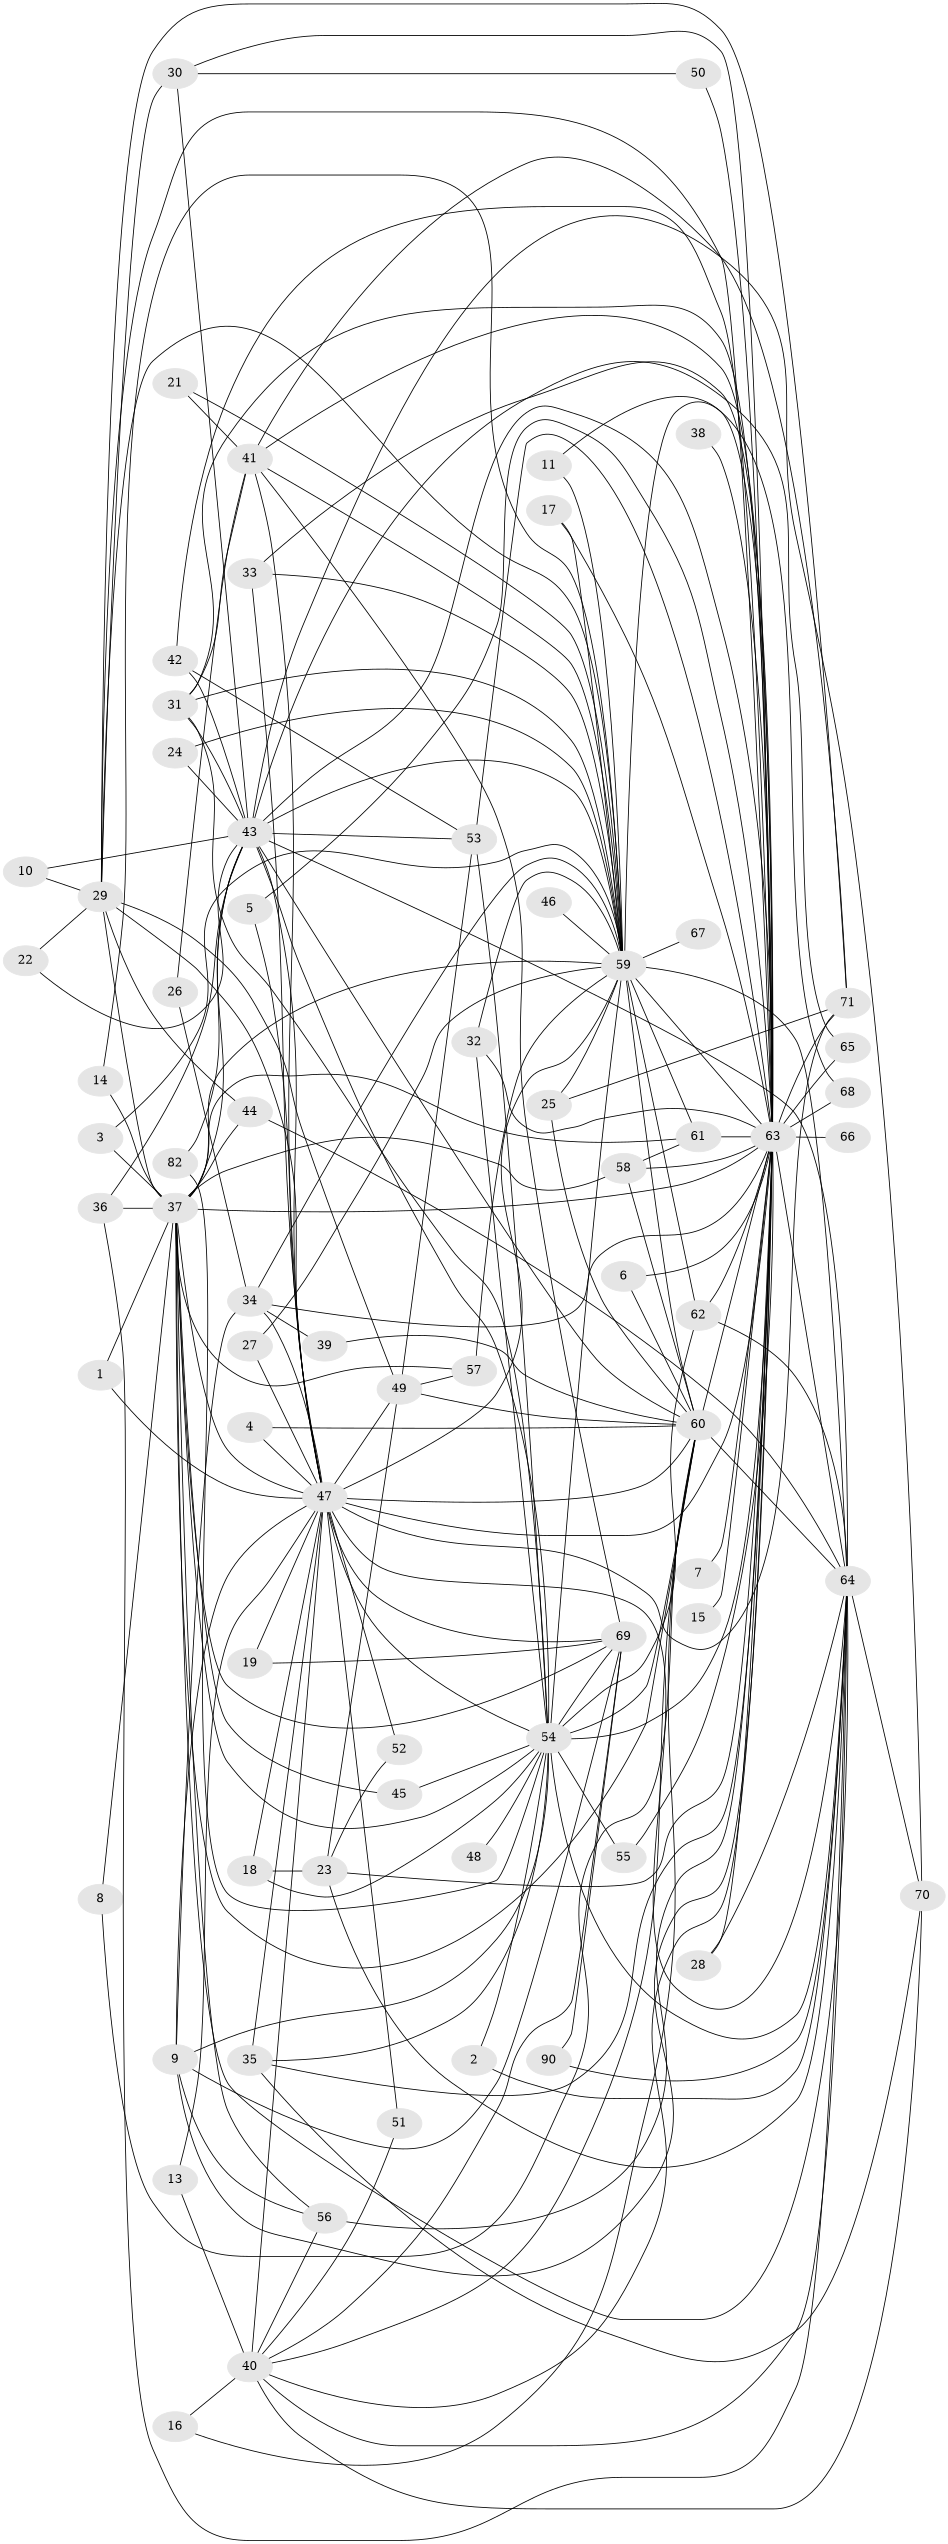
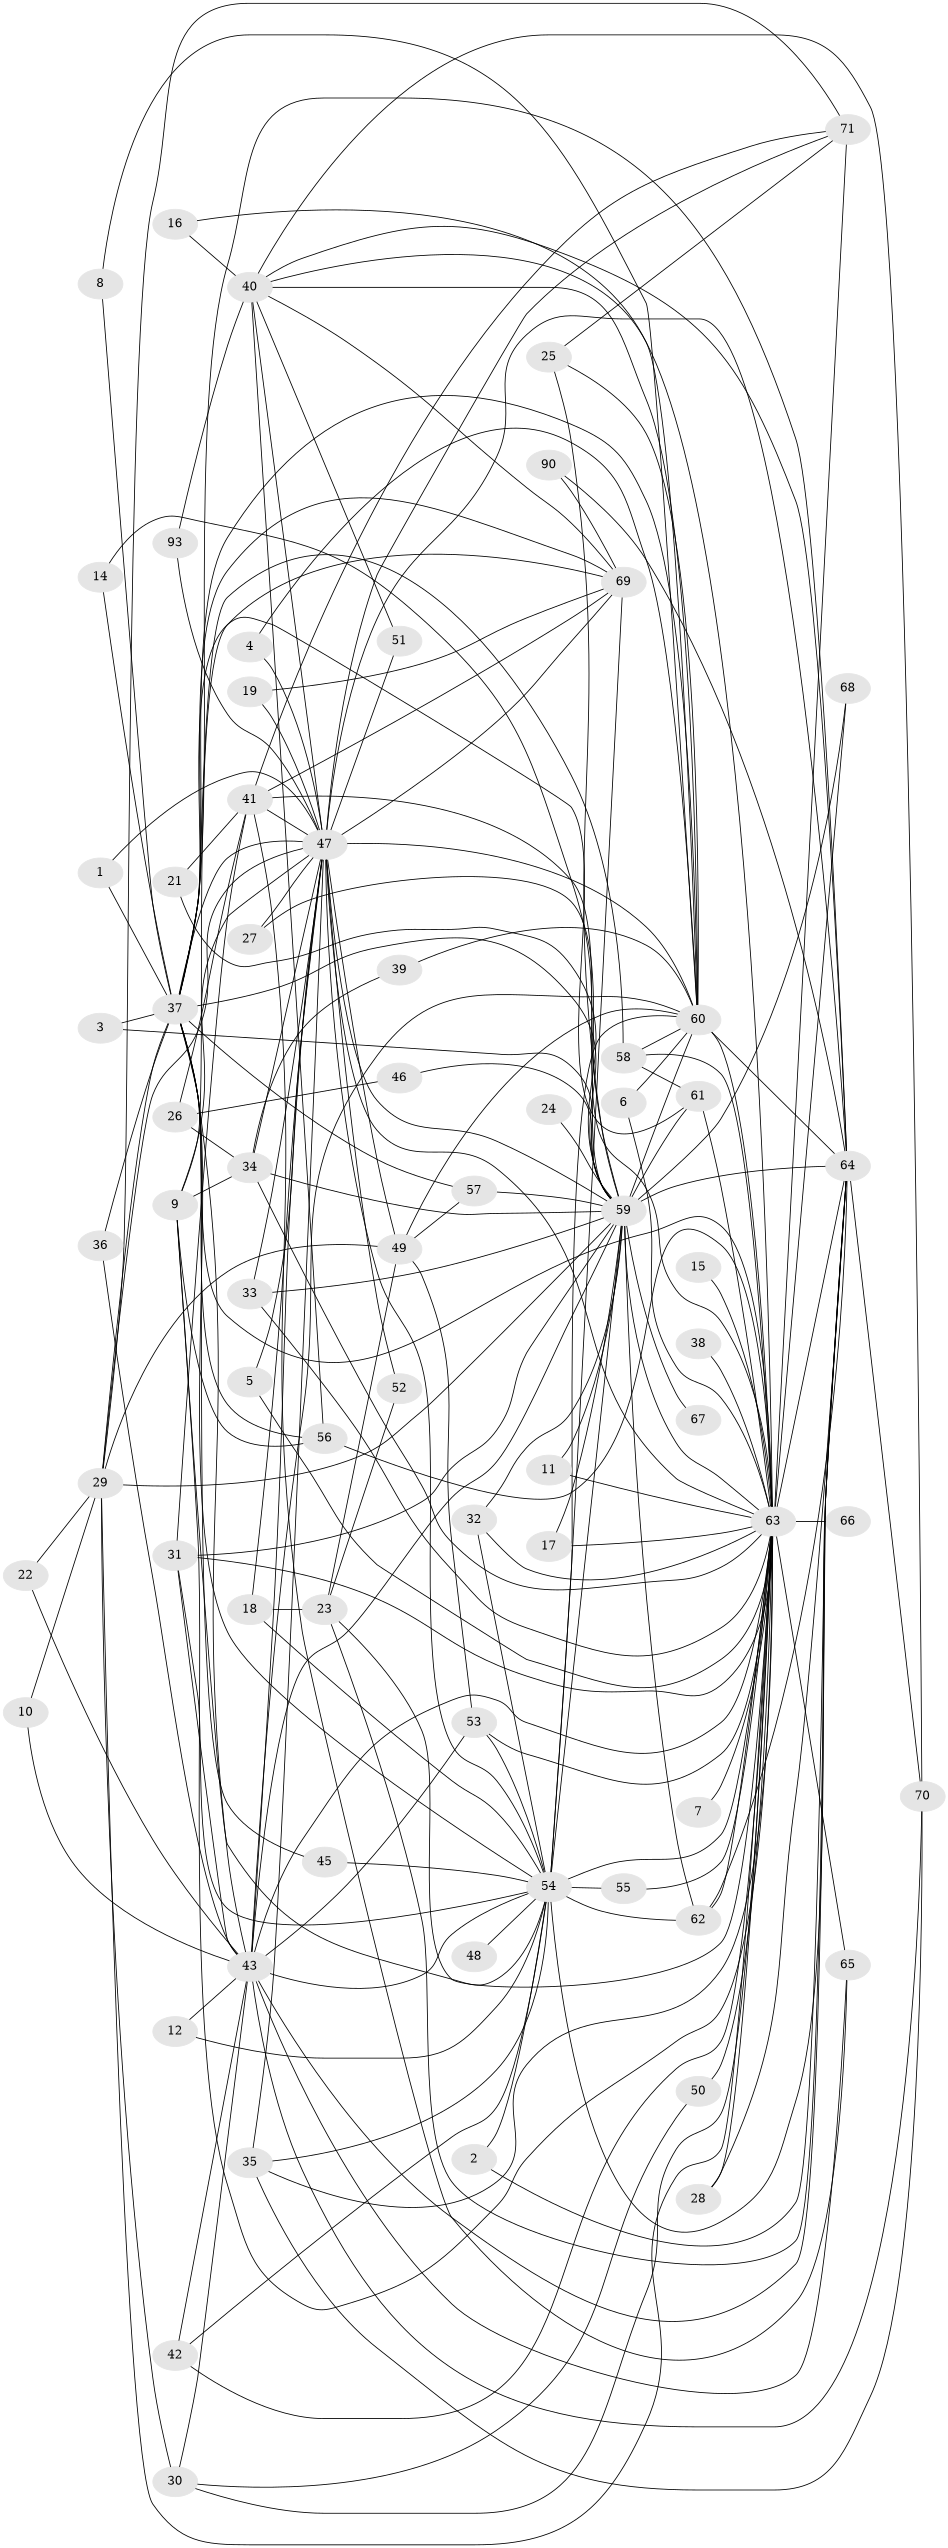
edge "41" -- "59": now "41" -- "65"
edge "42" -- "53": now "42" -- "54"
edge "24" -- "43": removed
edge "46" -- "26": added
node "44": removed
node "82": label "82" -> "12"
node "13": label "13" -> "93"
edge "36" -- "64": removed
